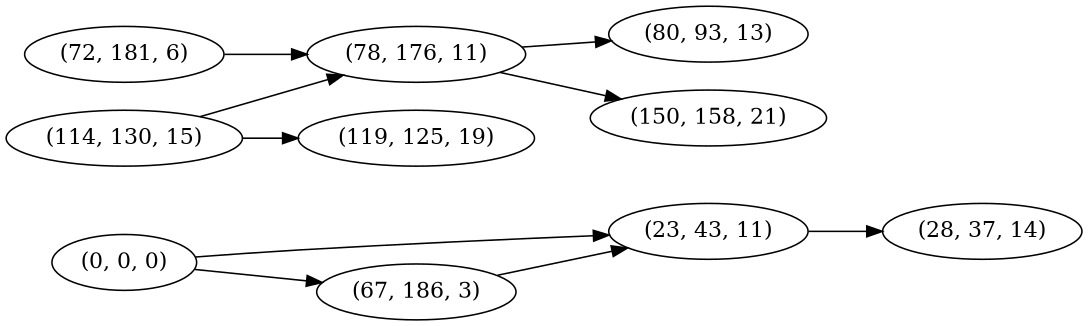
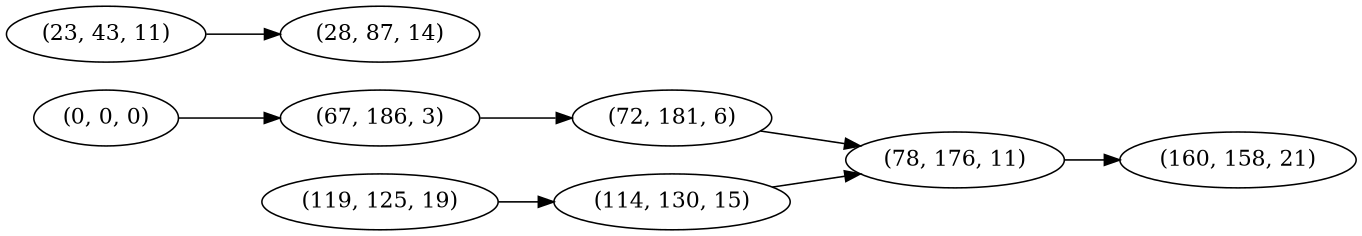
node "(80, 93, 13)": removed
node "(150, 158, 21)": label "(150, 158, 21)" -> "(160, 158, 21)"
edge "(114, 130, 15)" -> "(119, 125, 19)": reversed
node "(28, 37, 14)": label "(28, 37, 14)" -> "(28, 87, 14)"
edge "(0, 0, 0)" -> "(23, 43, 11)": removed
edge "(67, 186, 3)" -> "(23, 43, 11)": now "(67, 186, 3)" -> "(72, 181, 6)"
